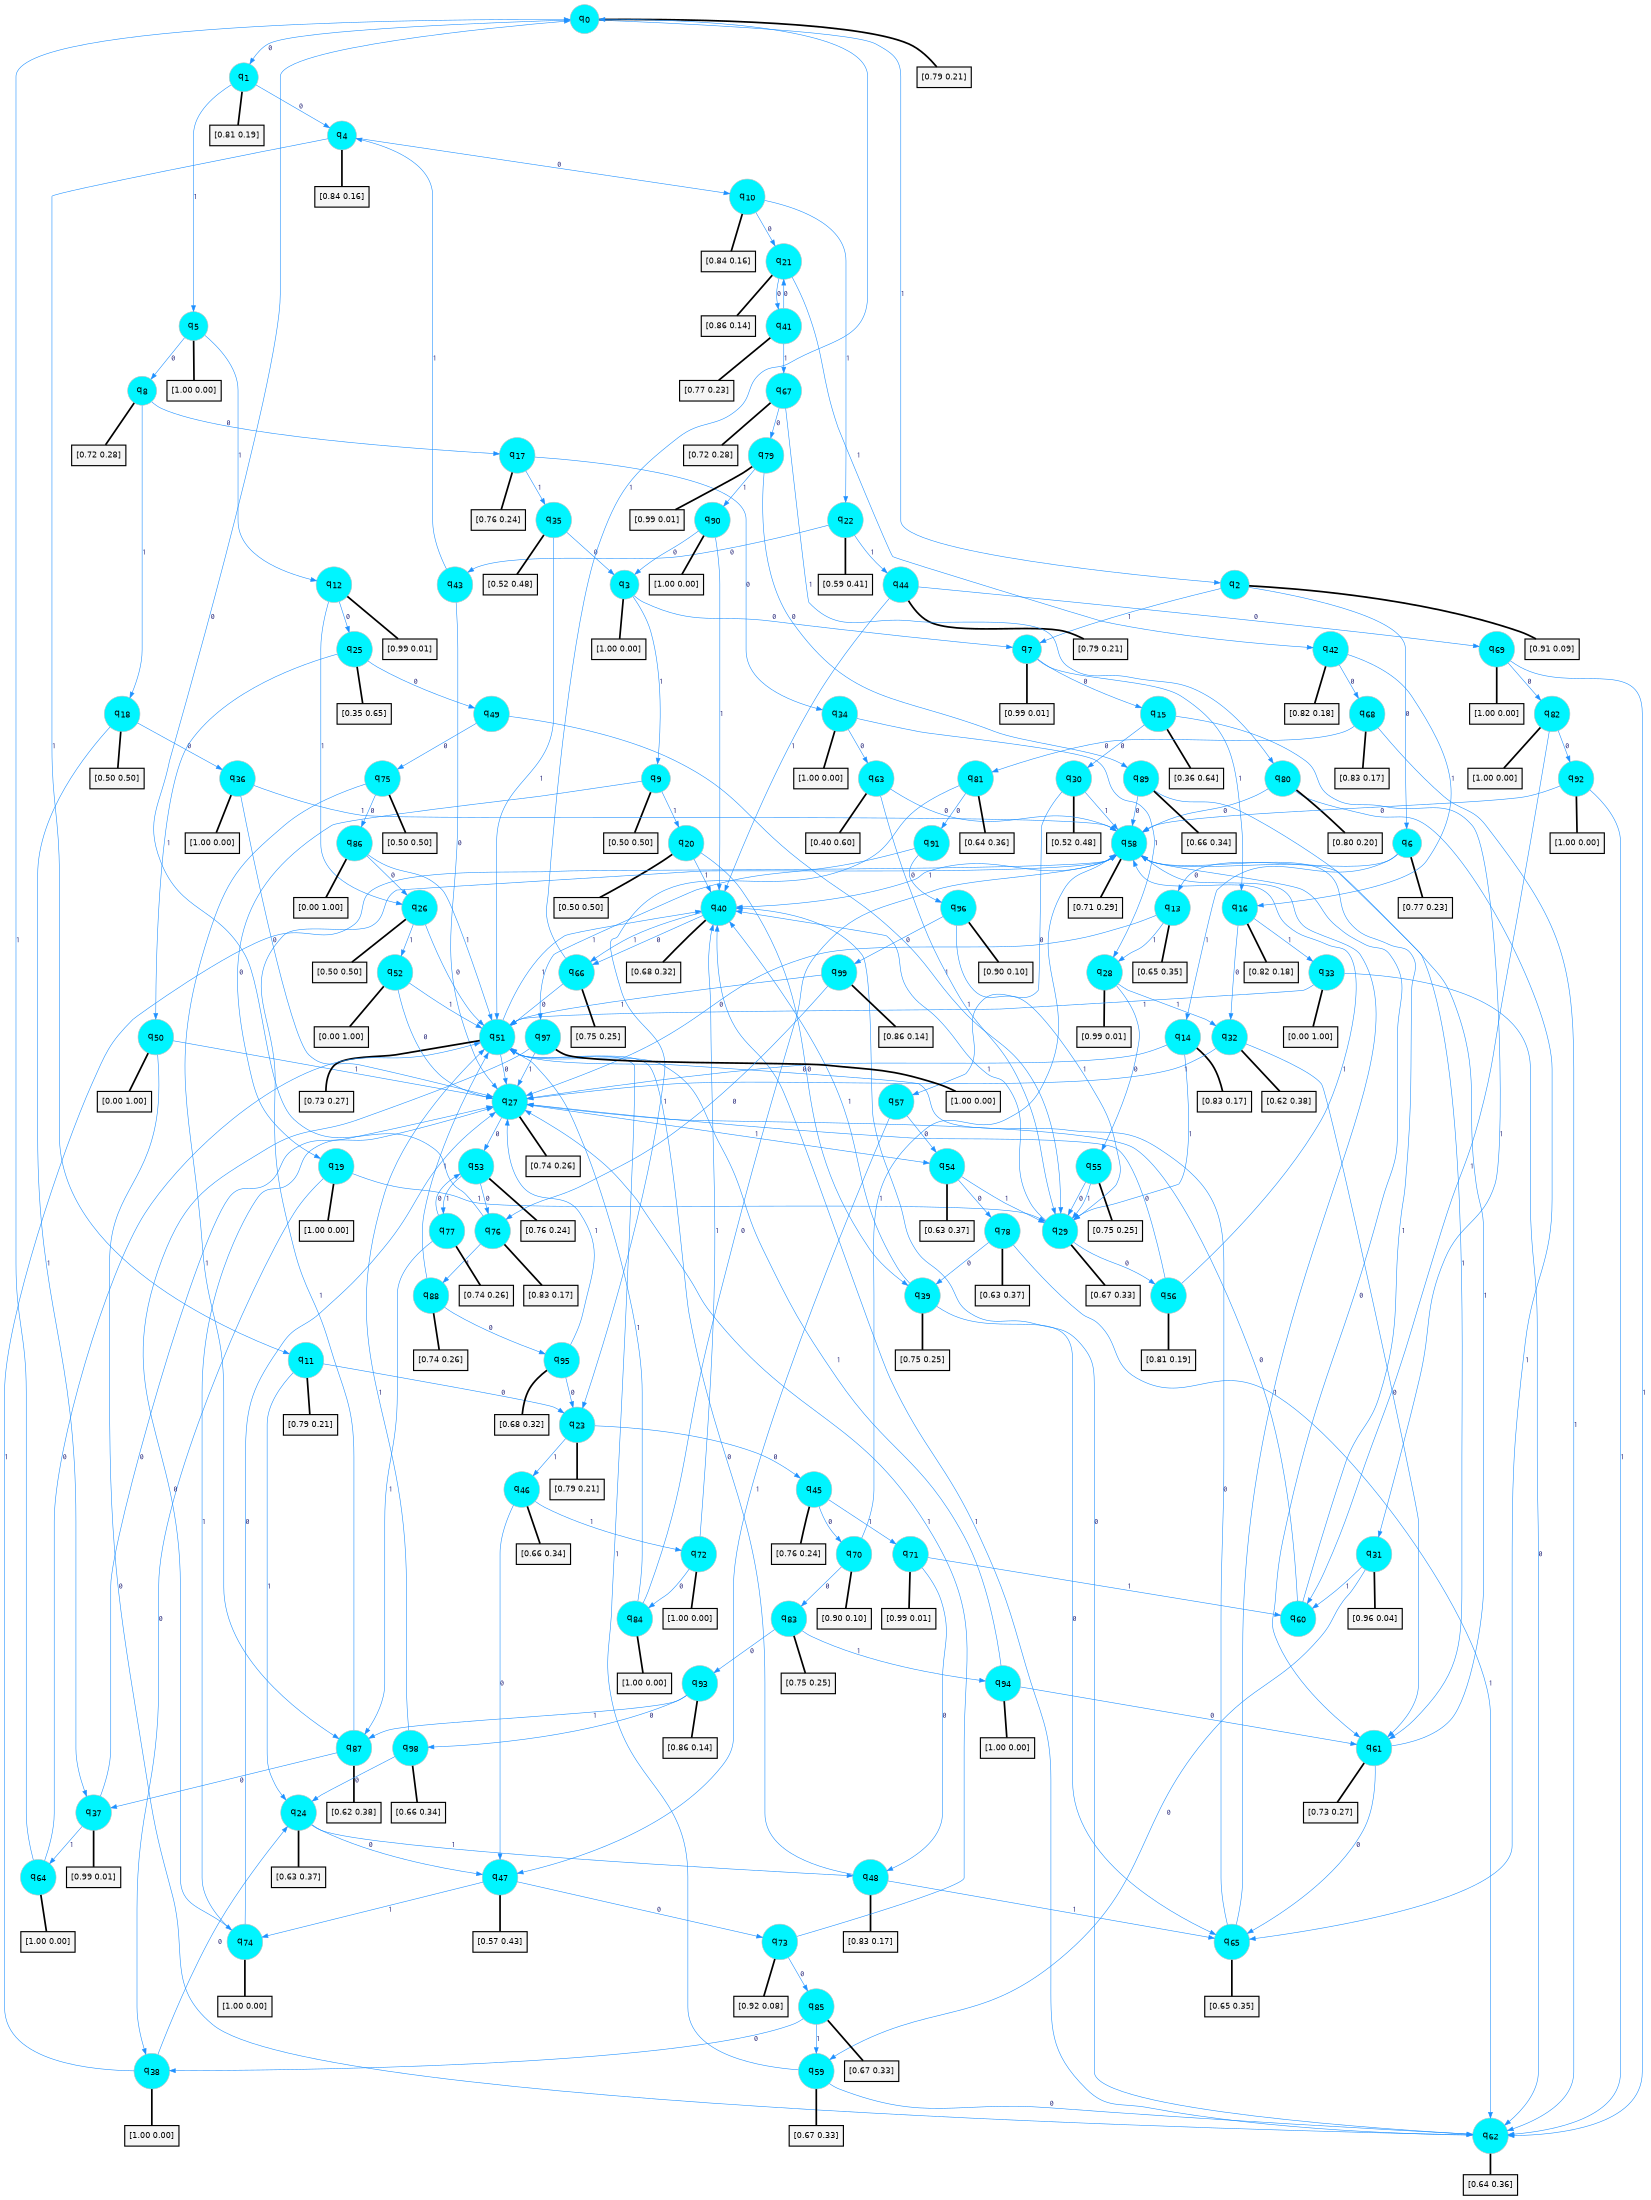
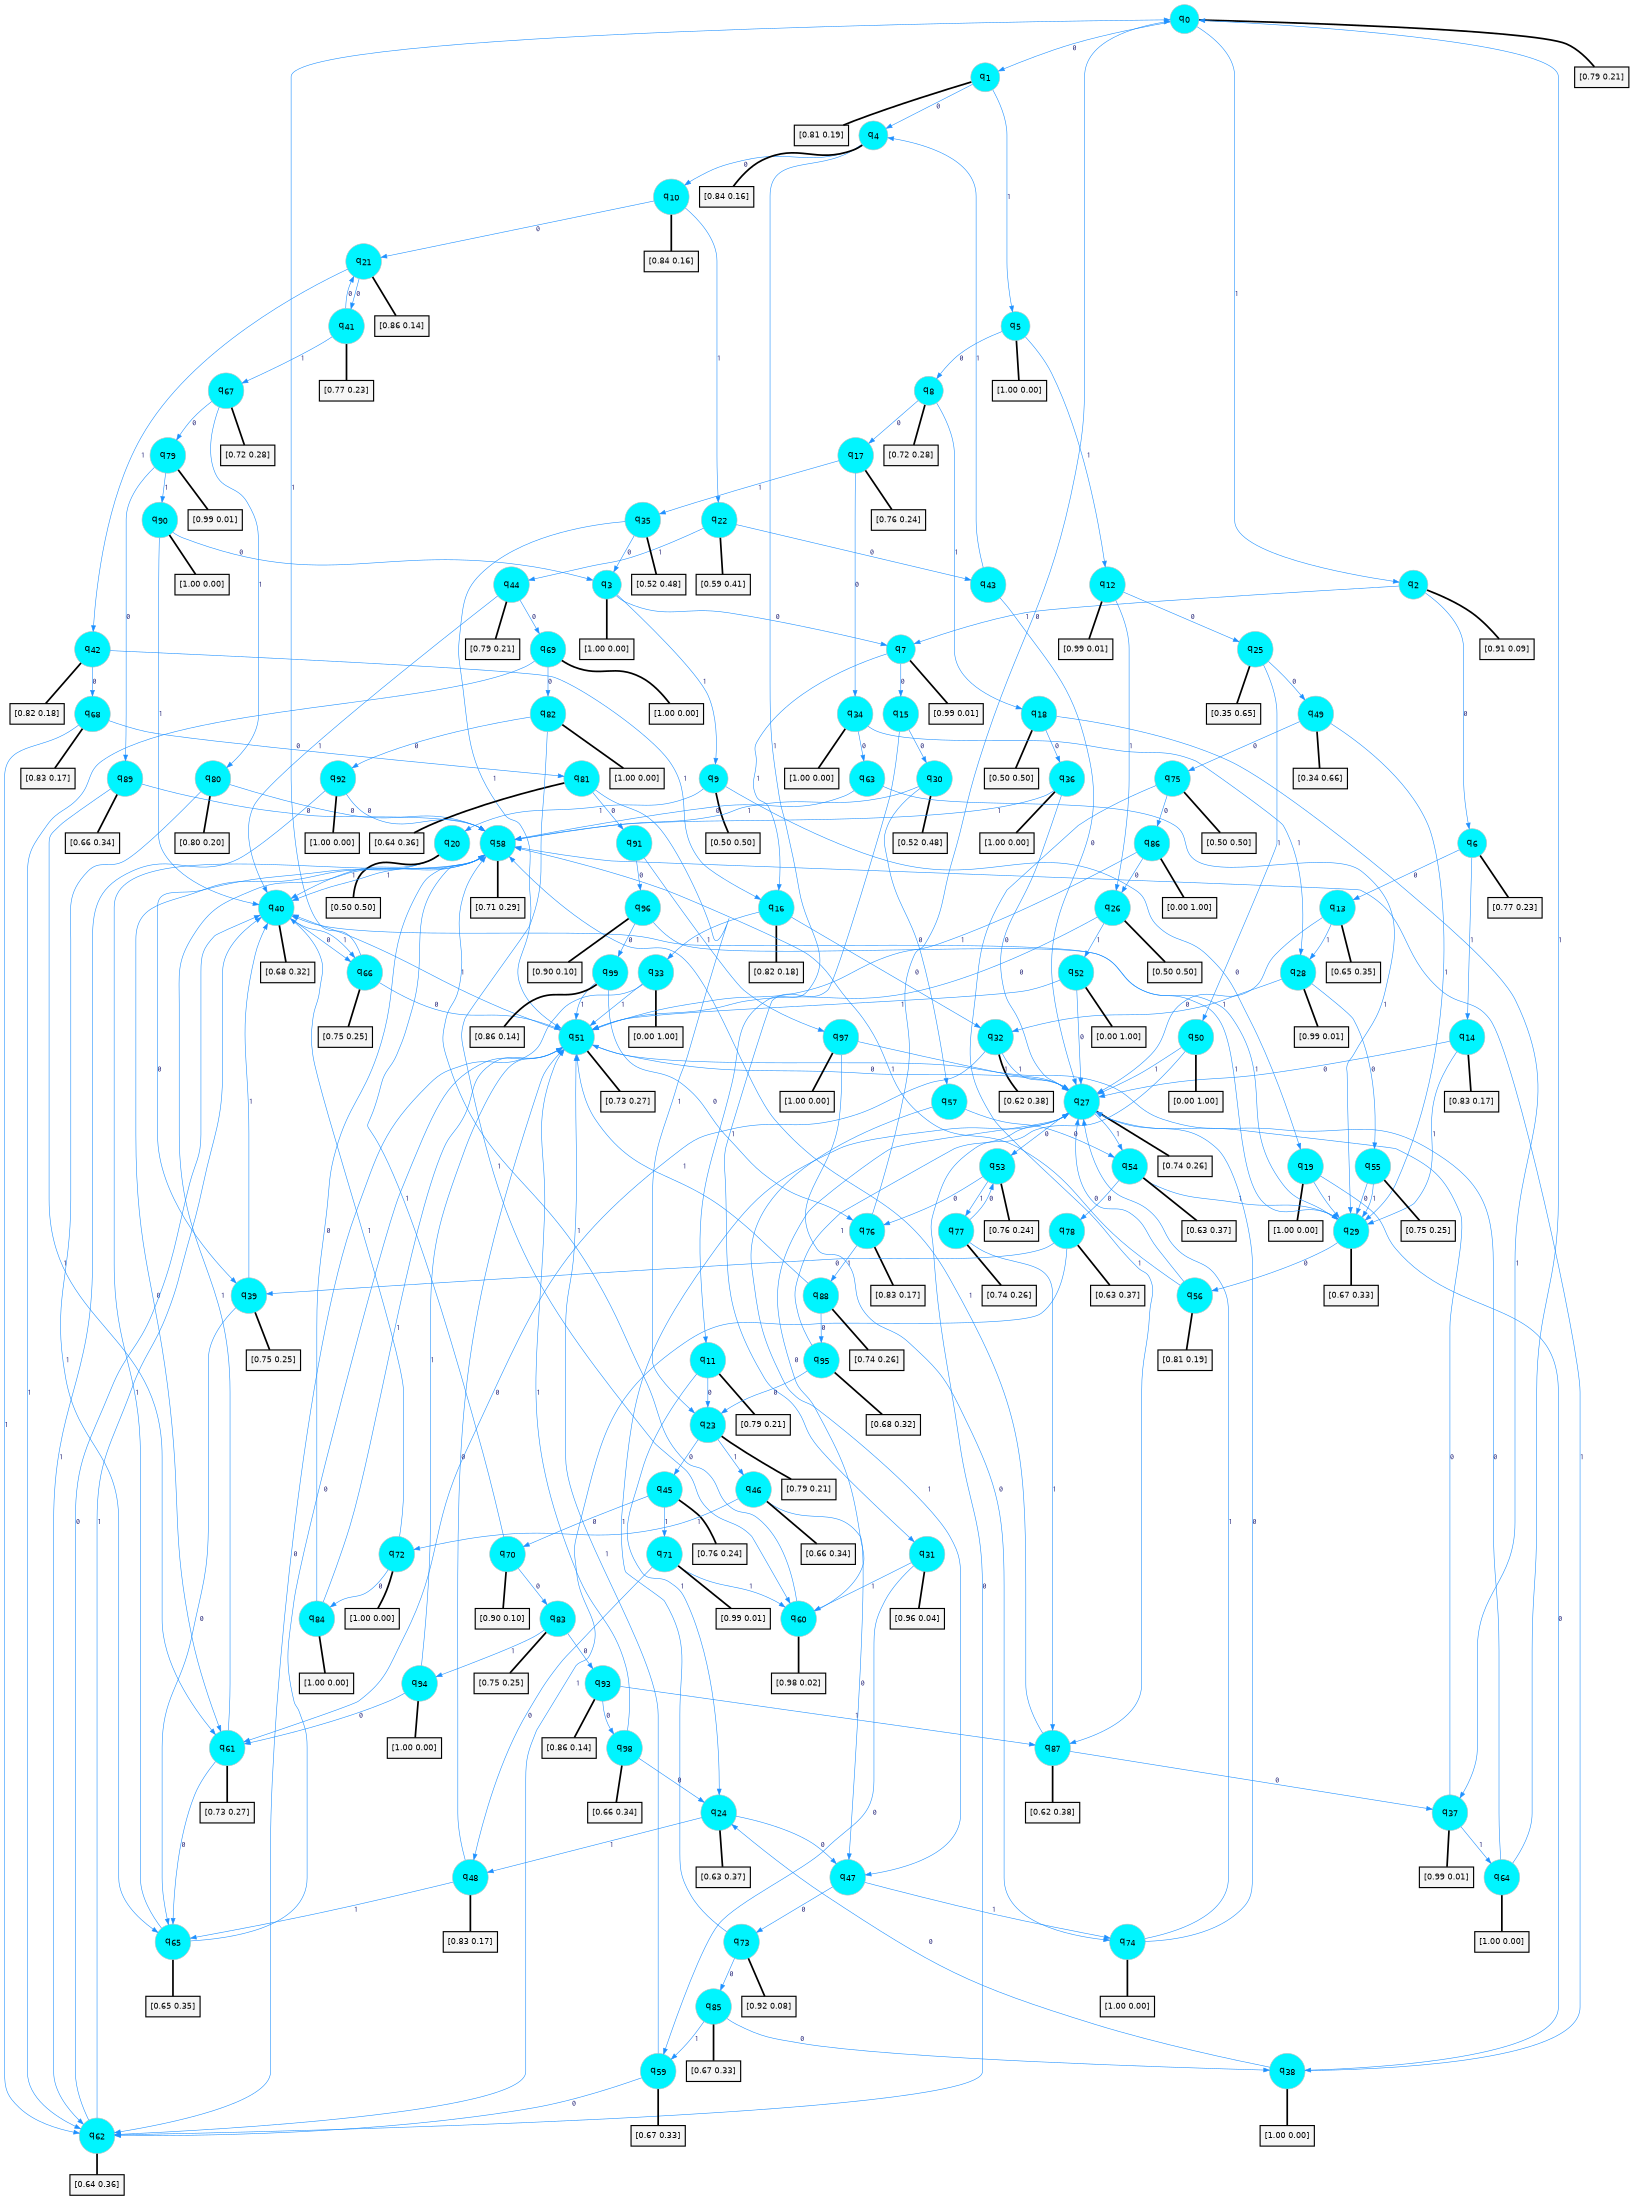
node "[0.36 0.64]": removed
node "[0.34 0.66]": added
node "[0.40 0.60]": removed
node "[0.98 0.02]": added
node "[0.57 0.43]": removed
